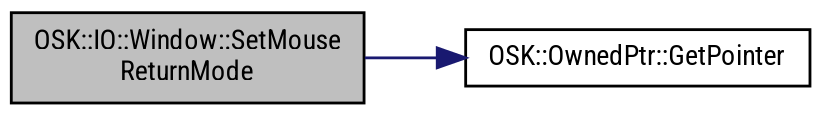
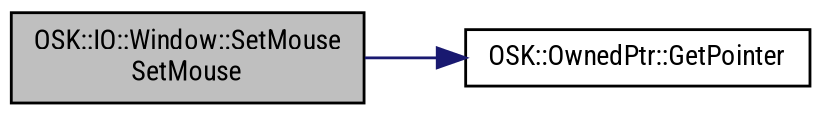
node "OSK::IO::Window::SetMouse ReturnMode": label "OSK::IO::Window::SetMouse ReturnMode" -> "OSK::IO::Window::SetMouse SetMouse"
